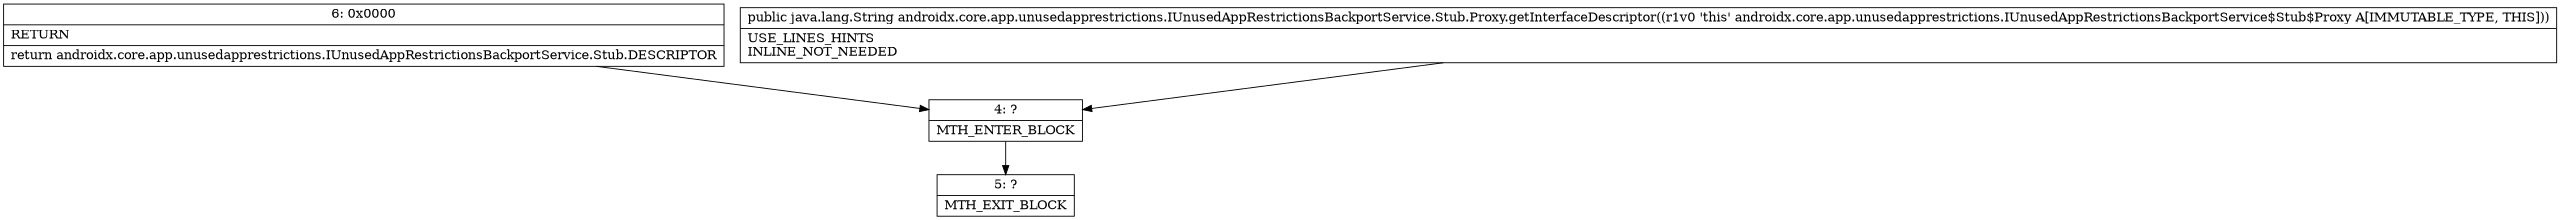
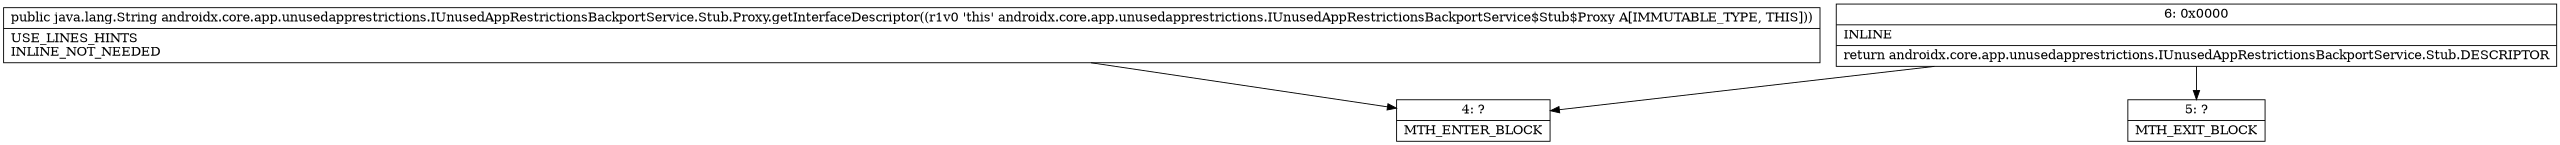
node "6: 0x0000": text "RETURN" -> "INLINE"
edge "4: ?" -> "5: ?": now "6: 0x0000" -> "5: ?"
